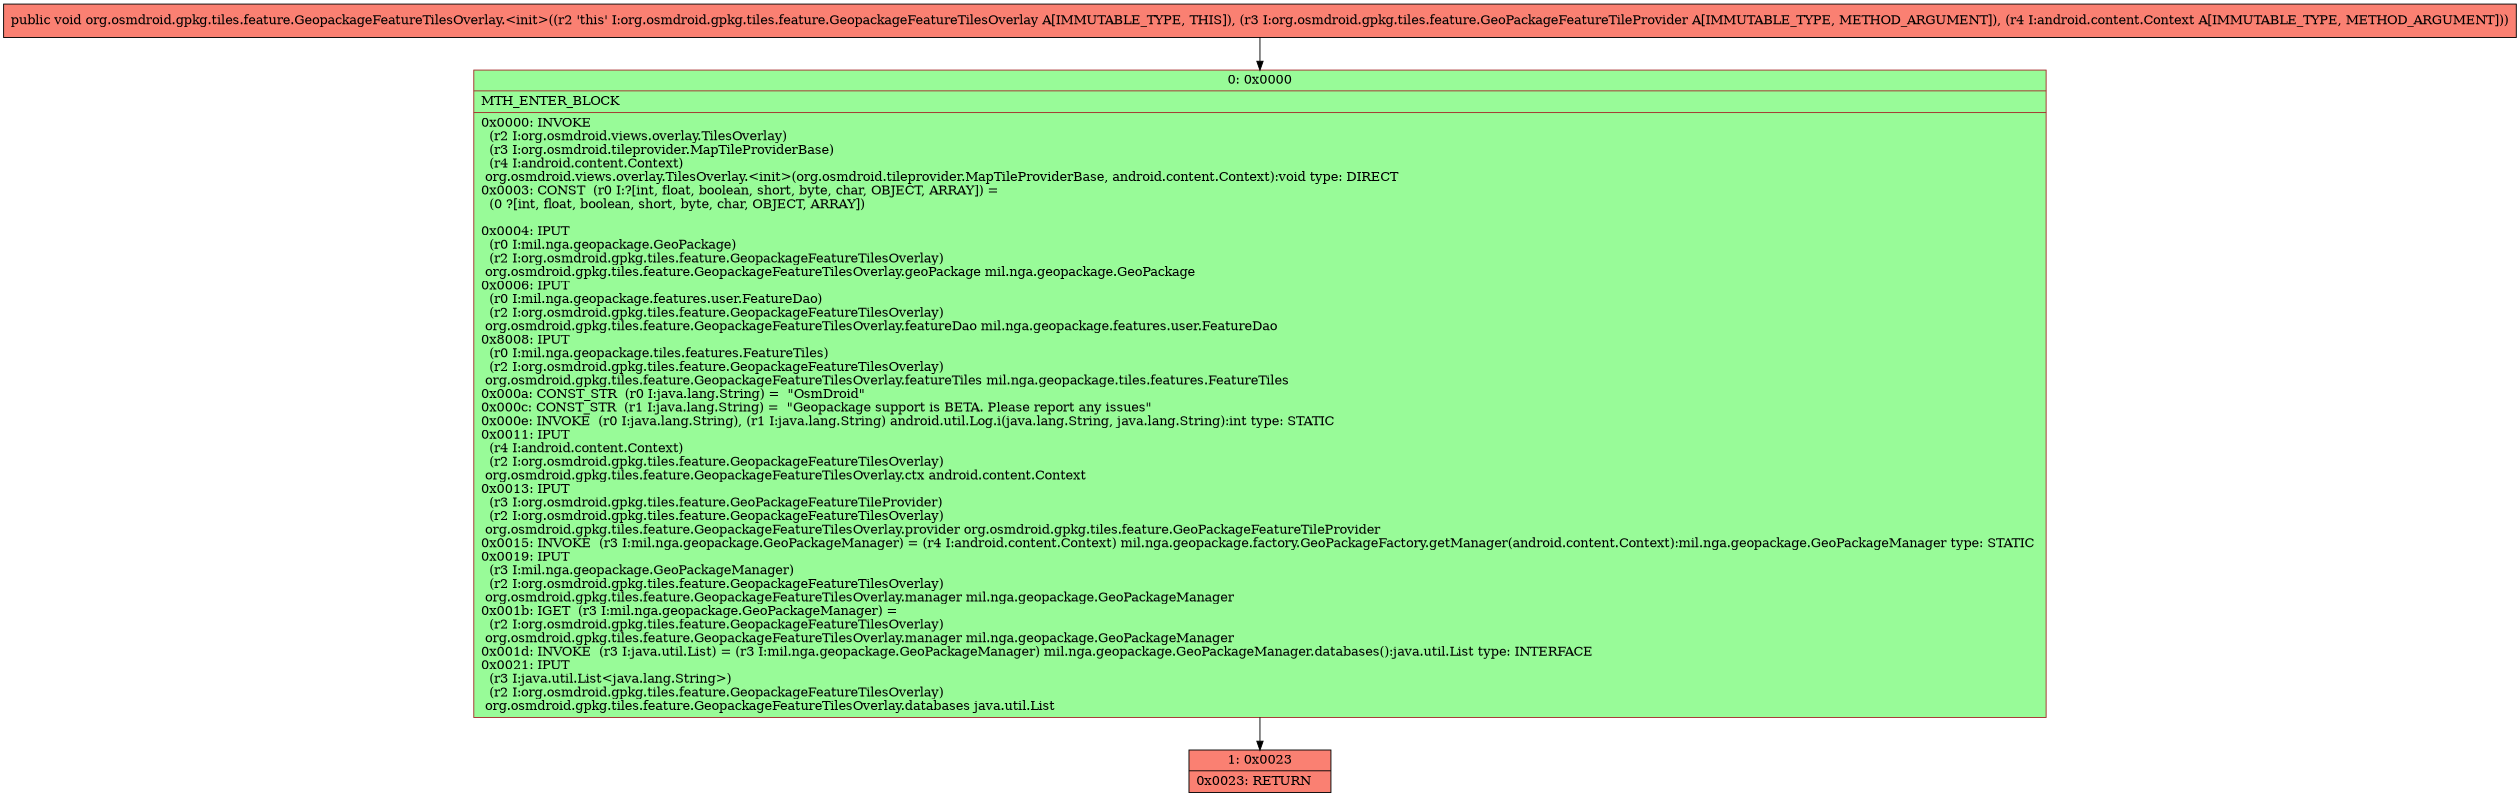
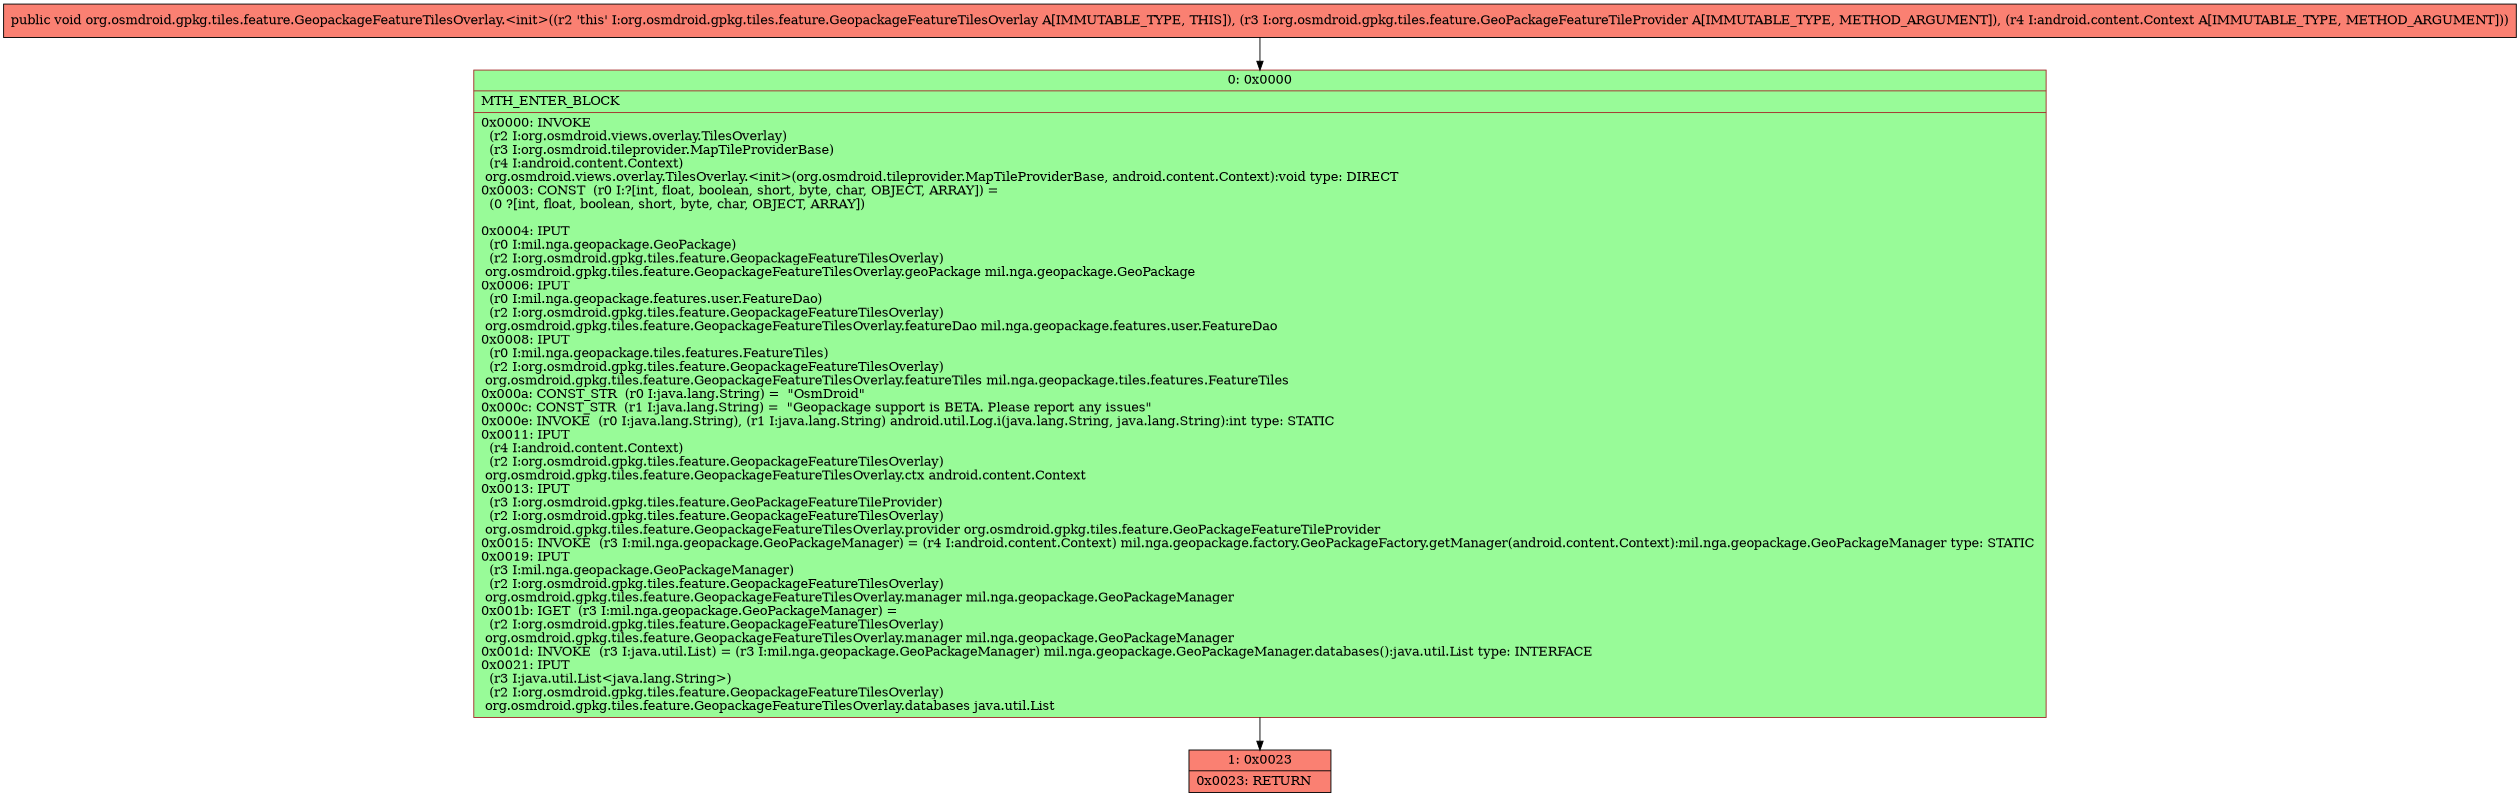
node "0: 0x0000": text "0x8008: IPUT" -> "0x0008: IPUT"
